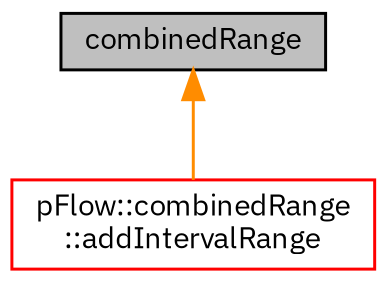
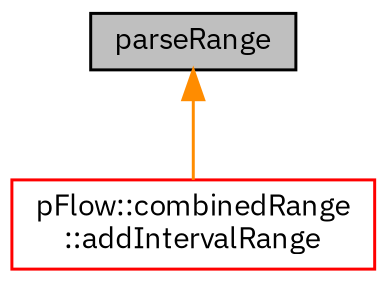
node "combinedRange": label "combinedRange" -> "parseRange"
